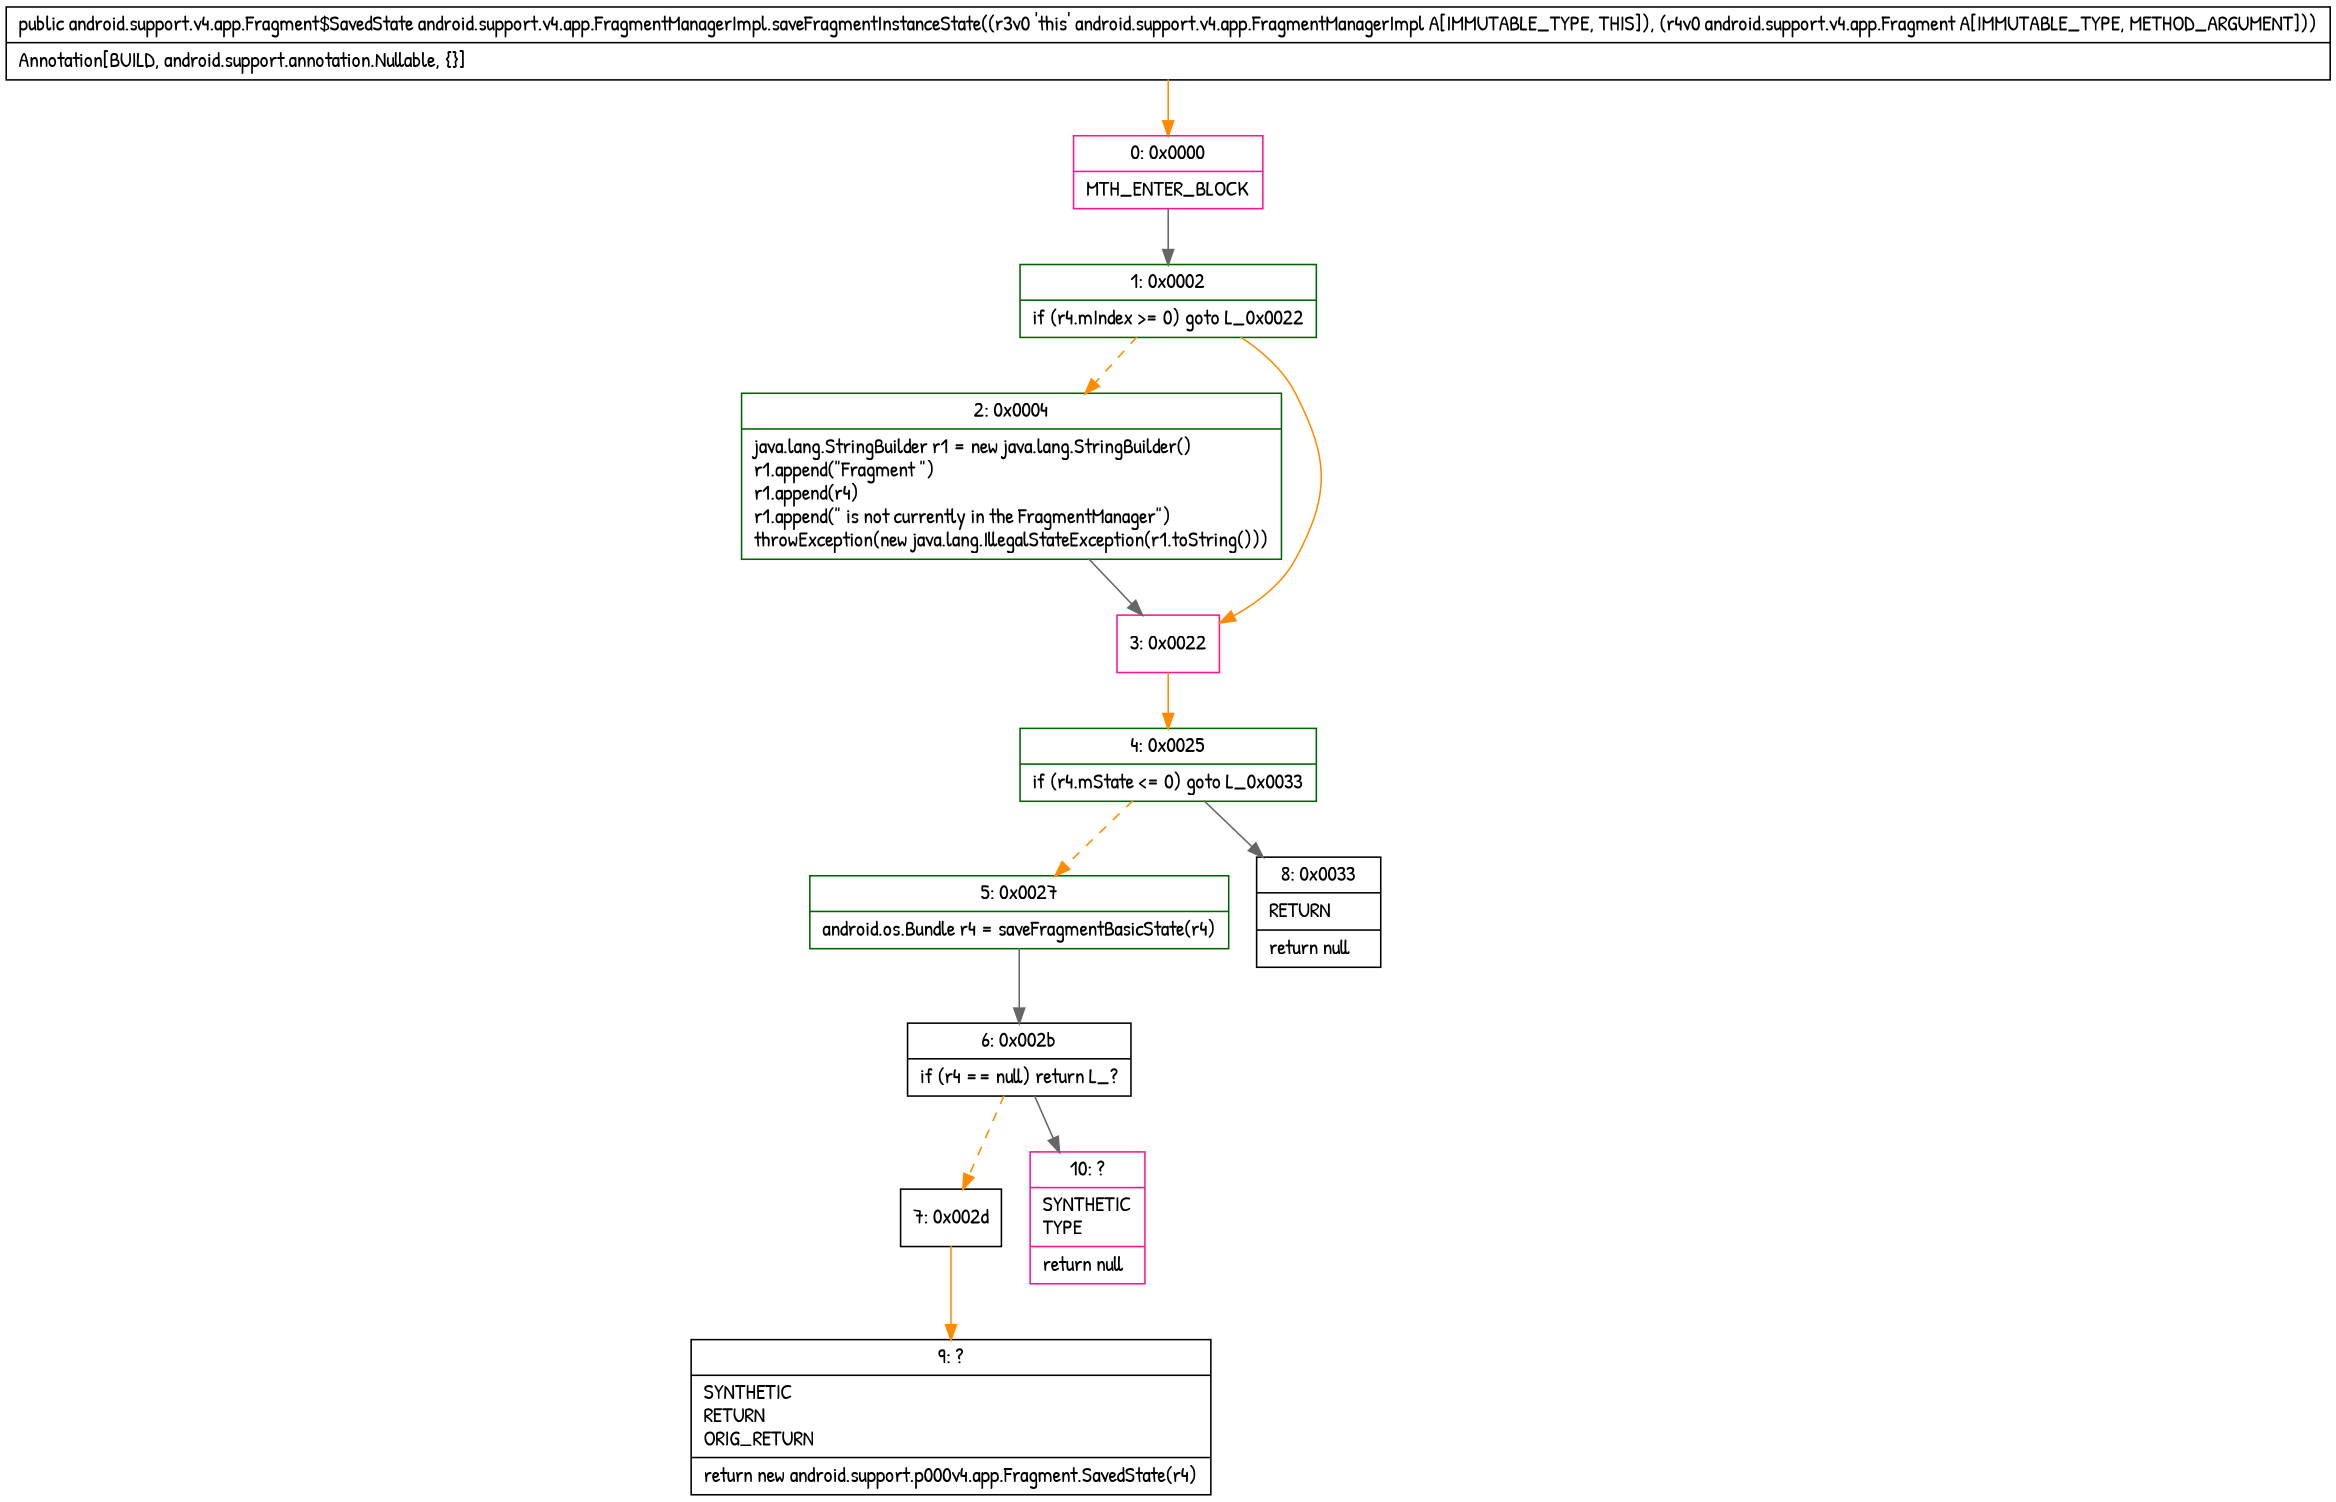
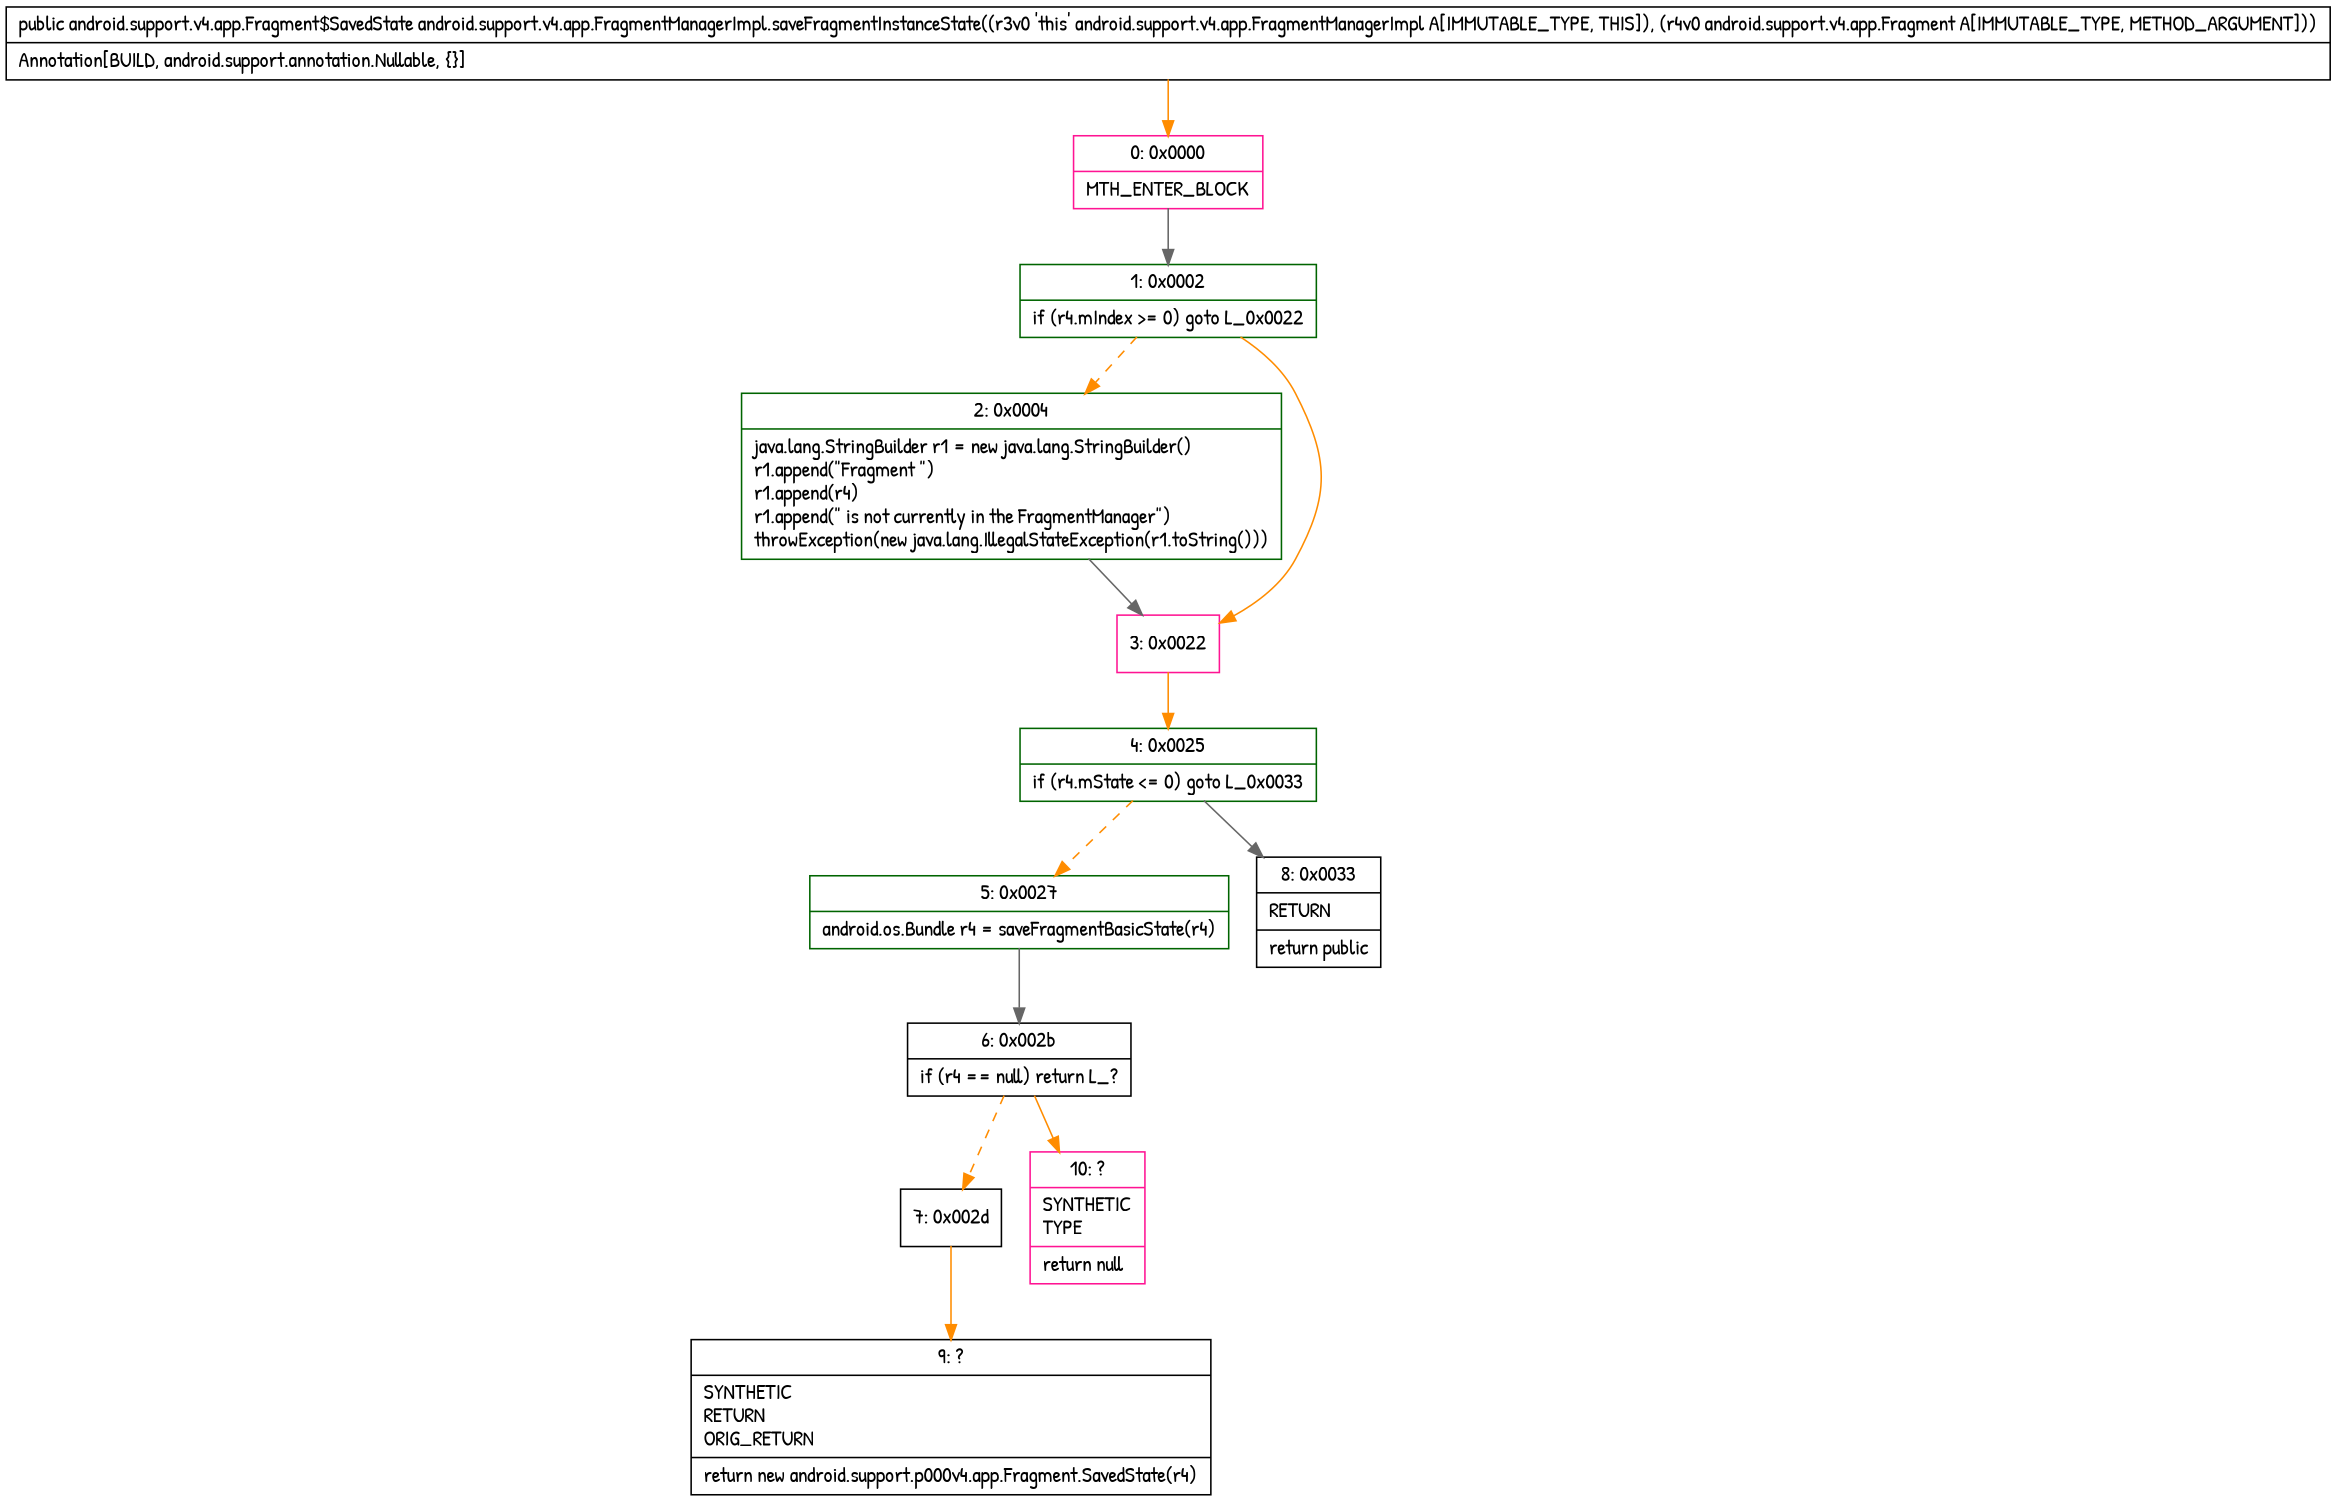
node "8: 0x0033": text "return null" -> "return public"
edge "6: 0x002b" -> "10: ?": color gray40 -> darkorange
